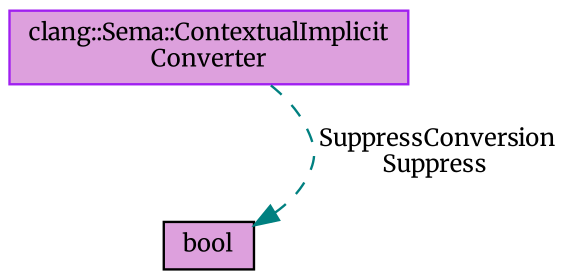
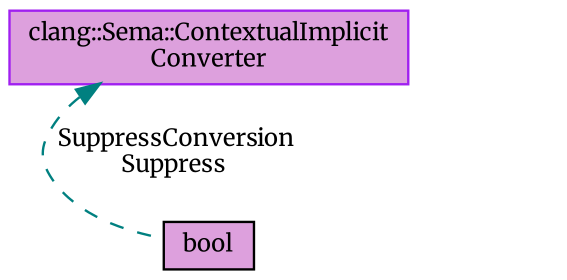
edge "clang::Sema::ContextualImplicit Converter" -> "bool": reversed
